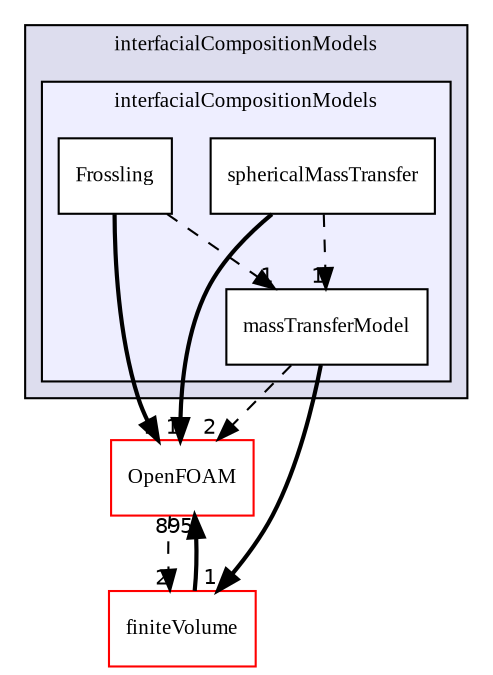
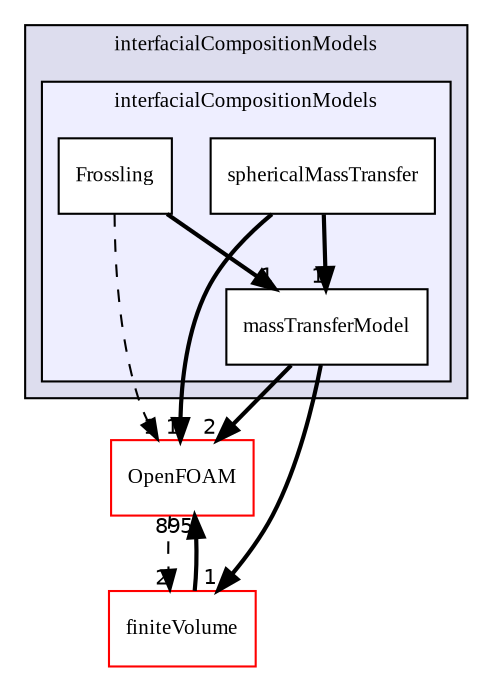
edge "sphericalMassTransfer" -> "massTransferModel": style dashed -> bold
edge "Frossling" -> "massTransferModel": style dashed -> bold
edge "Frossling" -> "OpenFOAM": style bold -> dashed
edge "massTransferModel" -> "OpenFOAM": style dashed -> bold
